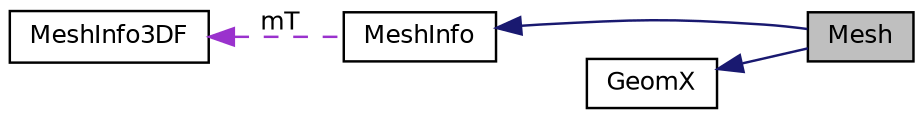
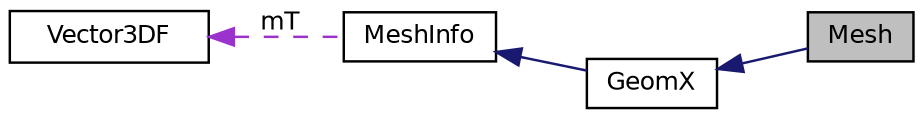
edge "Mesh" -> "MeshInfo": now "GeomX" -> "MeshInfo"
node "MeshInfo3DF": label "MeshInfo3DF" -> "Vector3DF"
